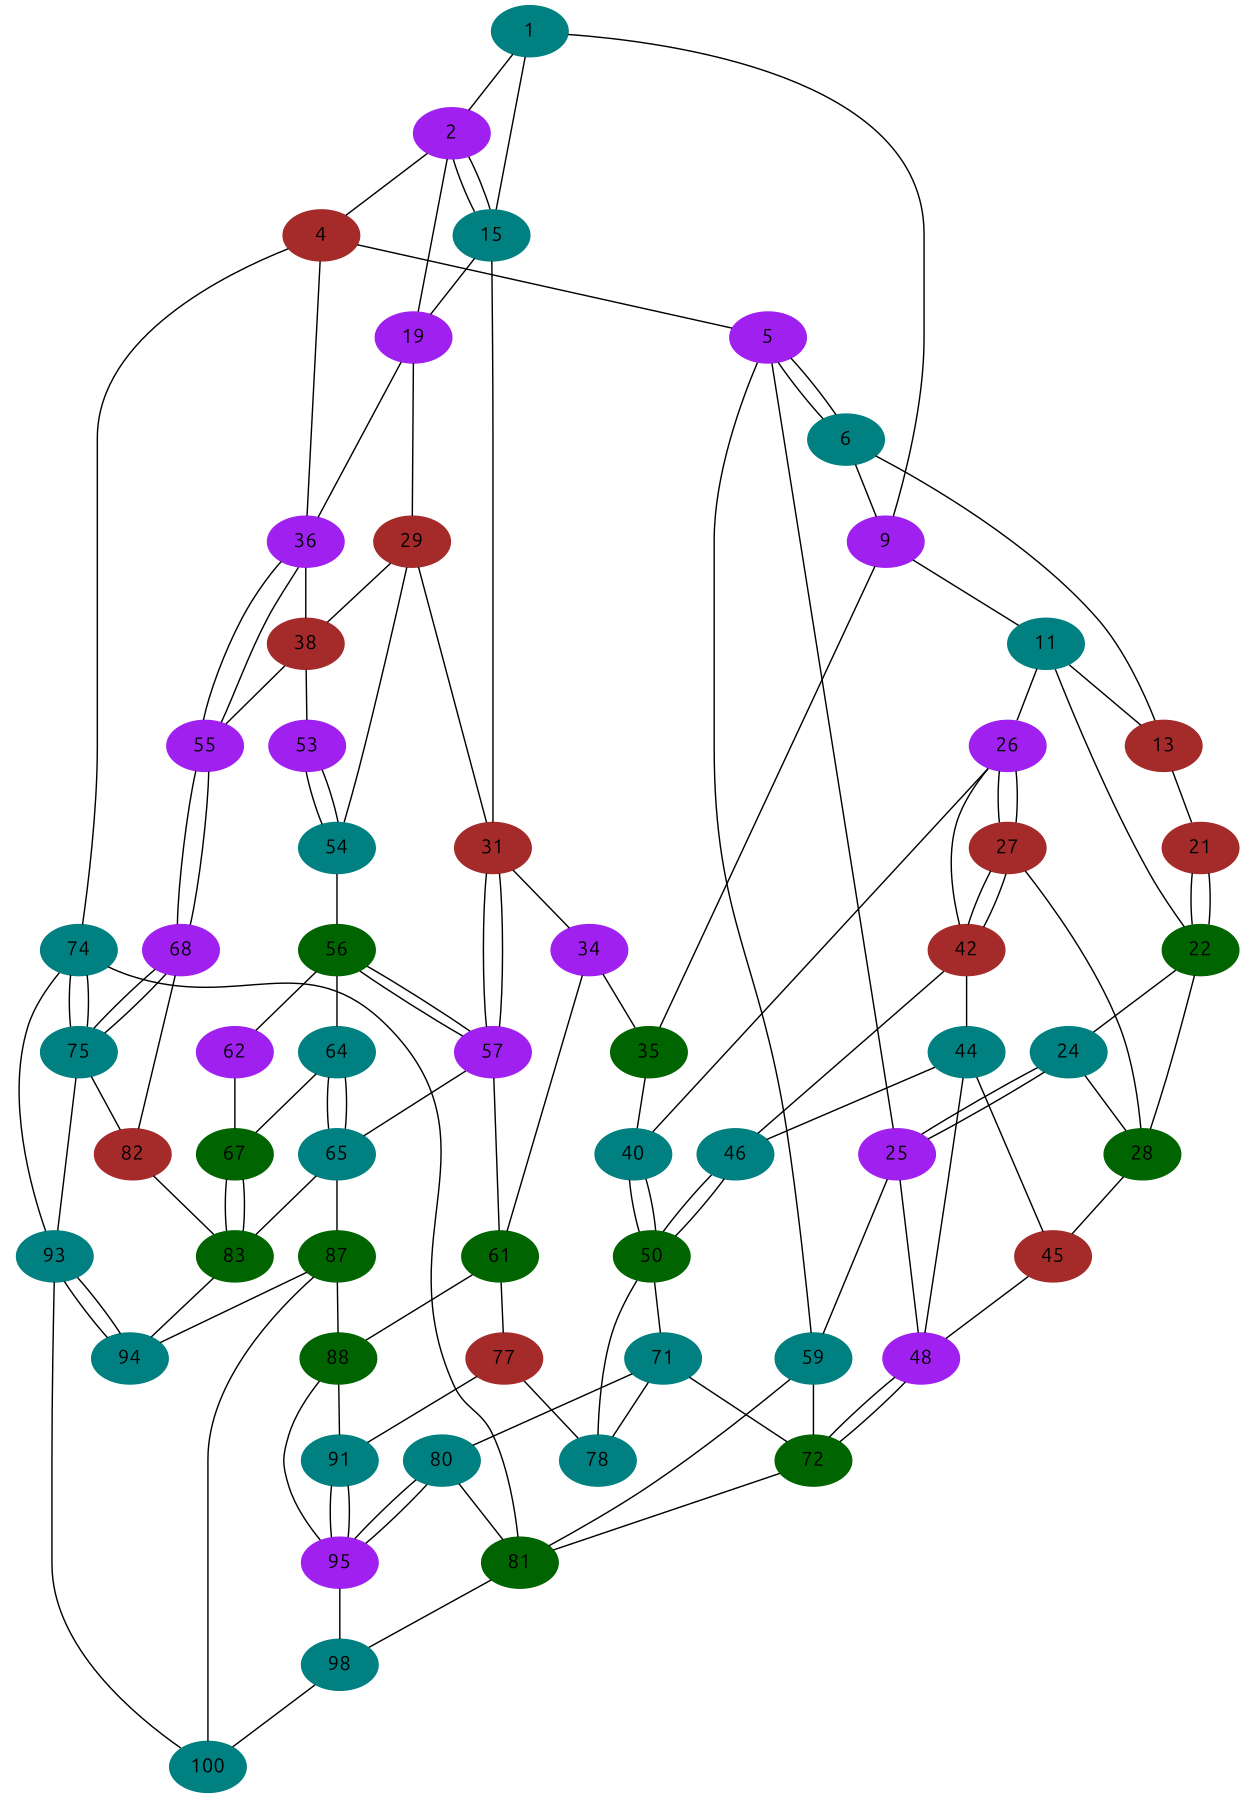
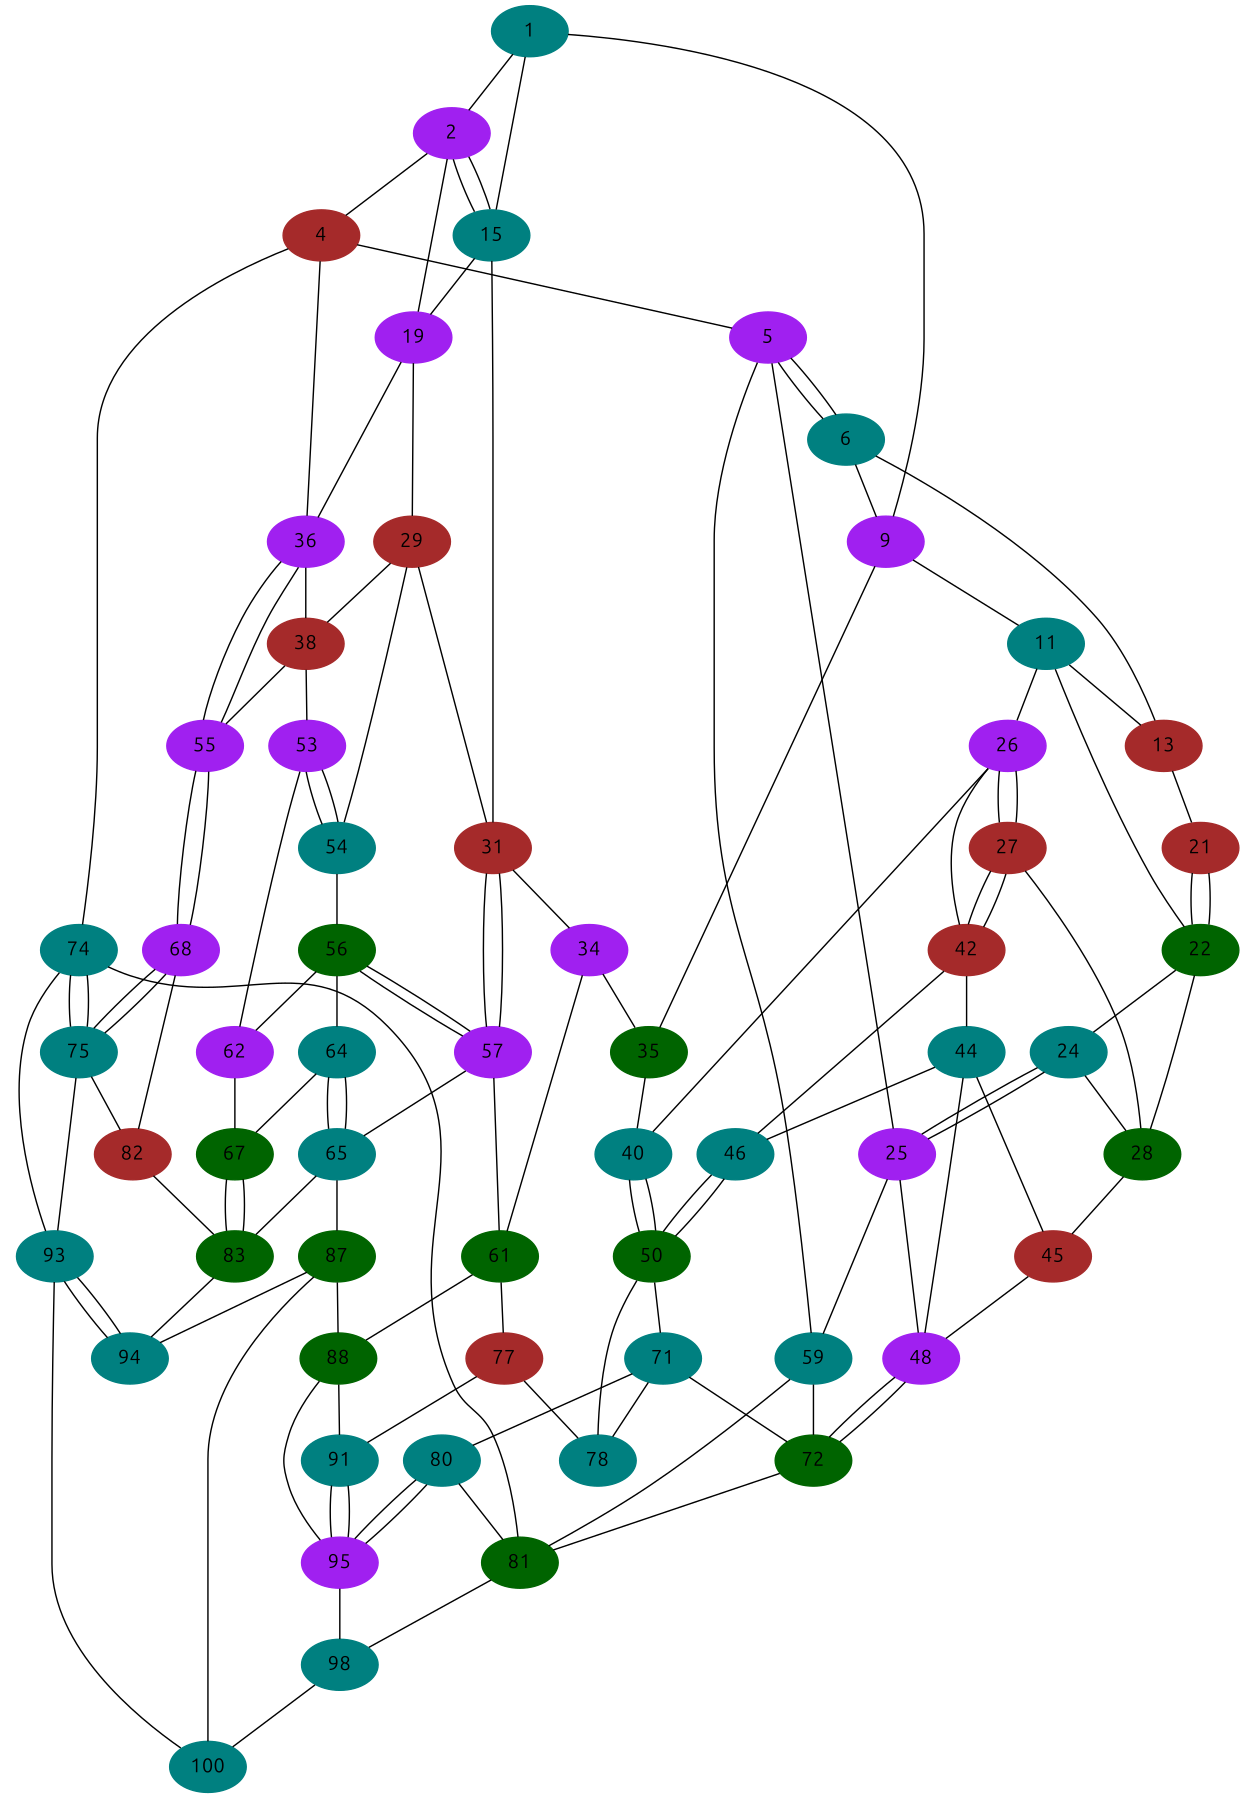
edge "53" -- "62": added
